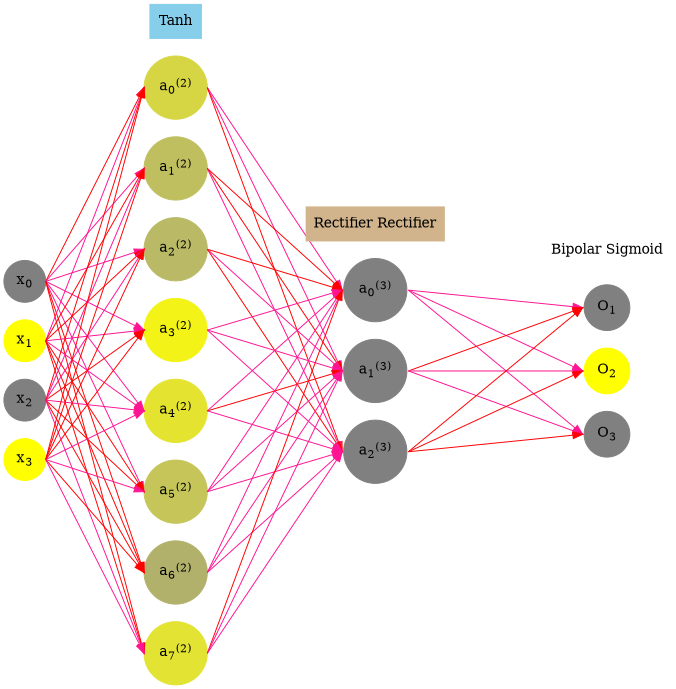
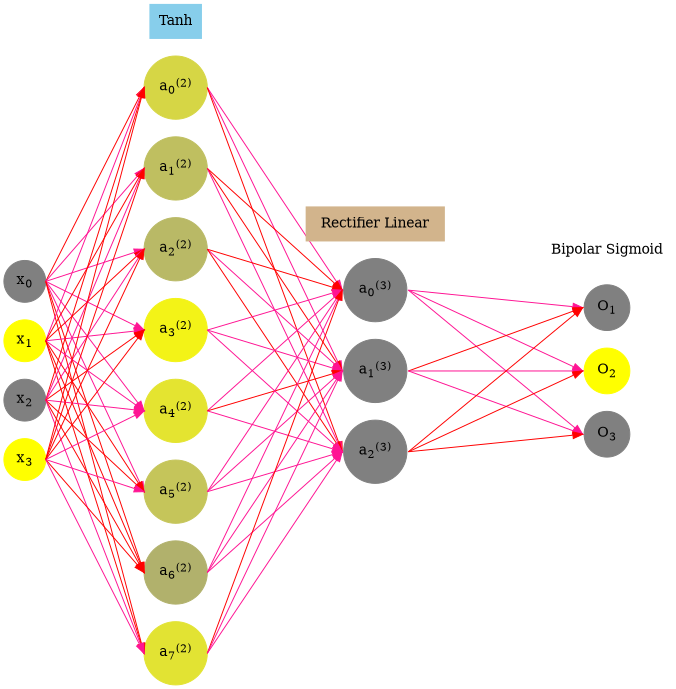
node "Rectifier Rectifier": label "Rectifier Rectifier" -> "Rectifier Linear"
